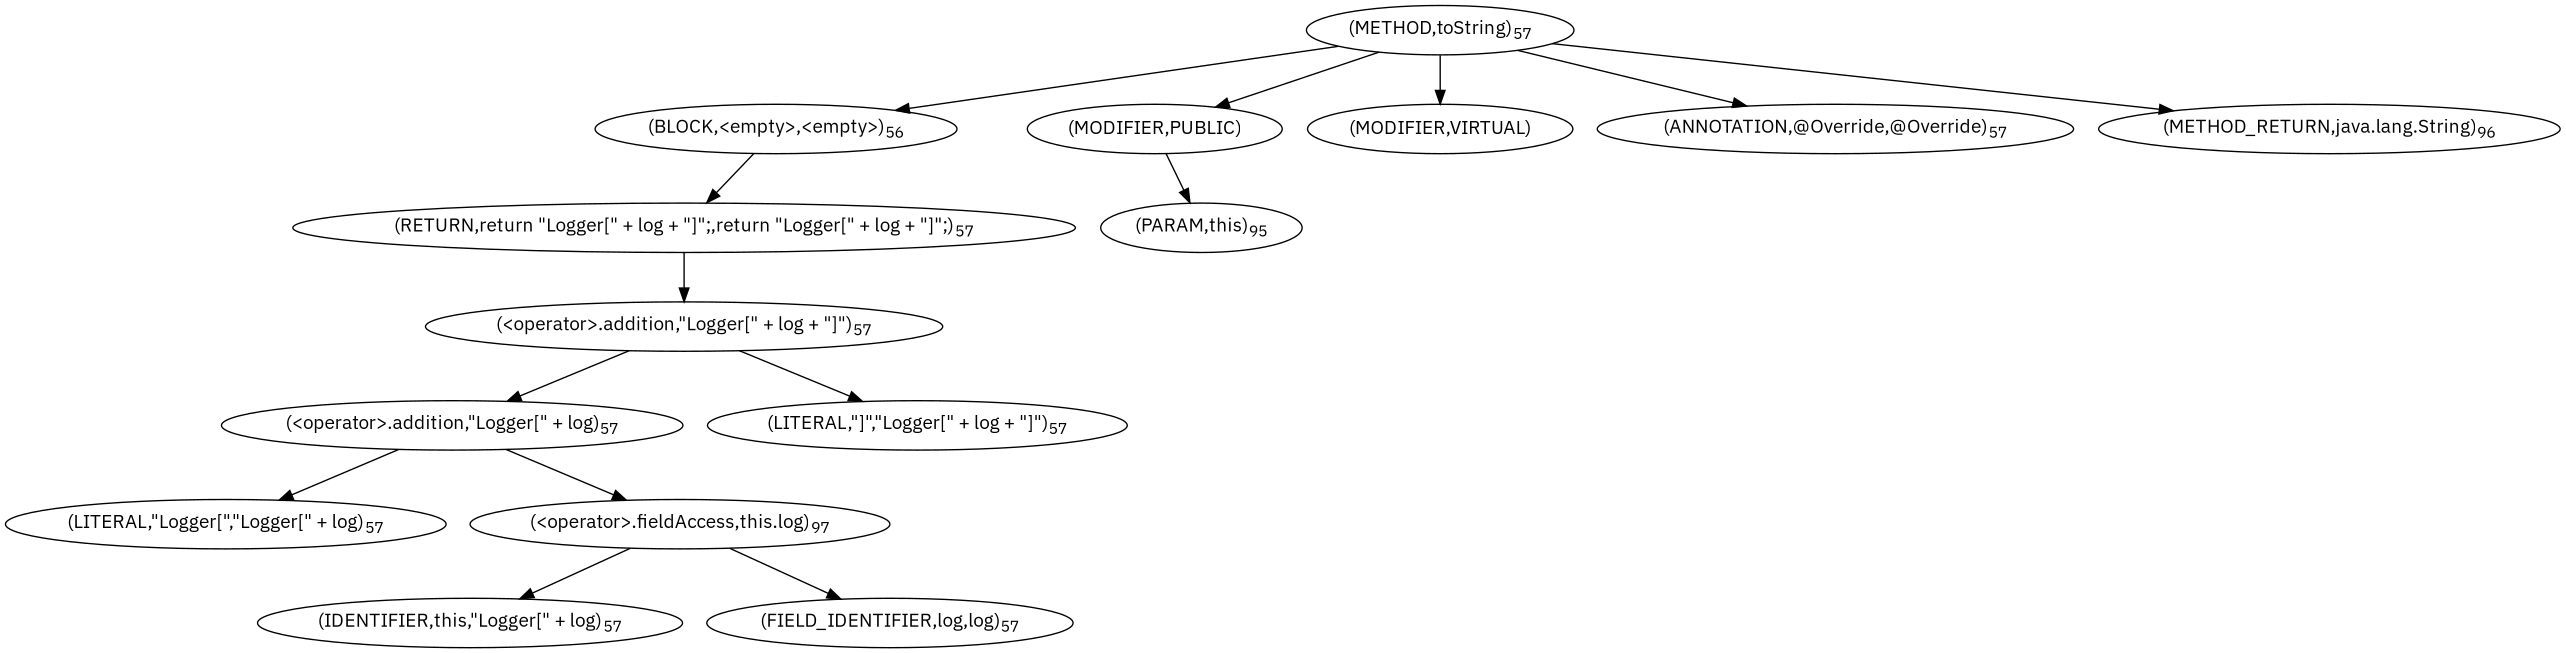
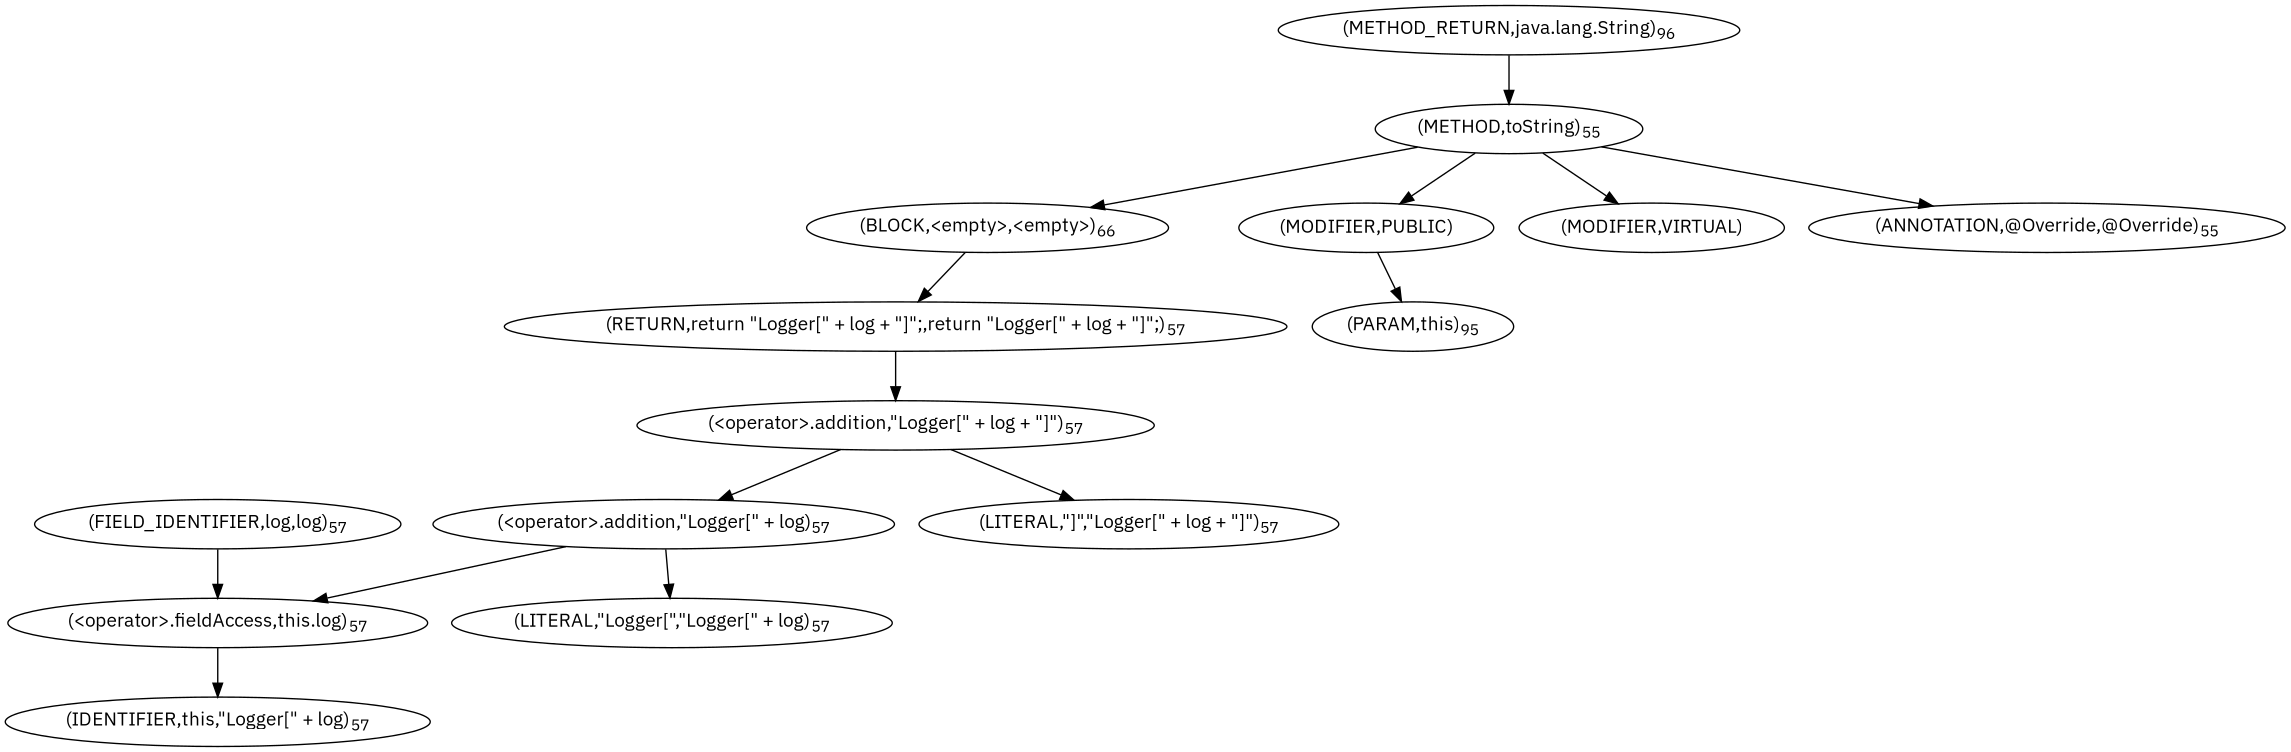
node "(METHOD,toString)": text "57" -> "55"
edge "(METHOD,toString)" -> "(METHOD_RETURN,java.lang.String)": reversed
node "(BLOCK,<empty>,<empty>)": text "56" -> "66"
node "(ANNOTATION,@Override,@Override)": text "57" -> "55"
node "(<operator>.fieldAccess,this.log)": text "97" -> "57"
edge "(<operator>.fieldAccess,this.log)" -> "(FIELD_IDENTIFIER,log,log)": reversed
